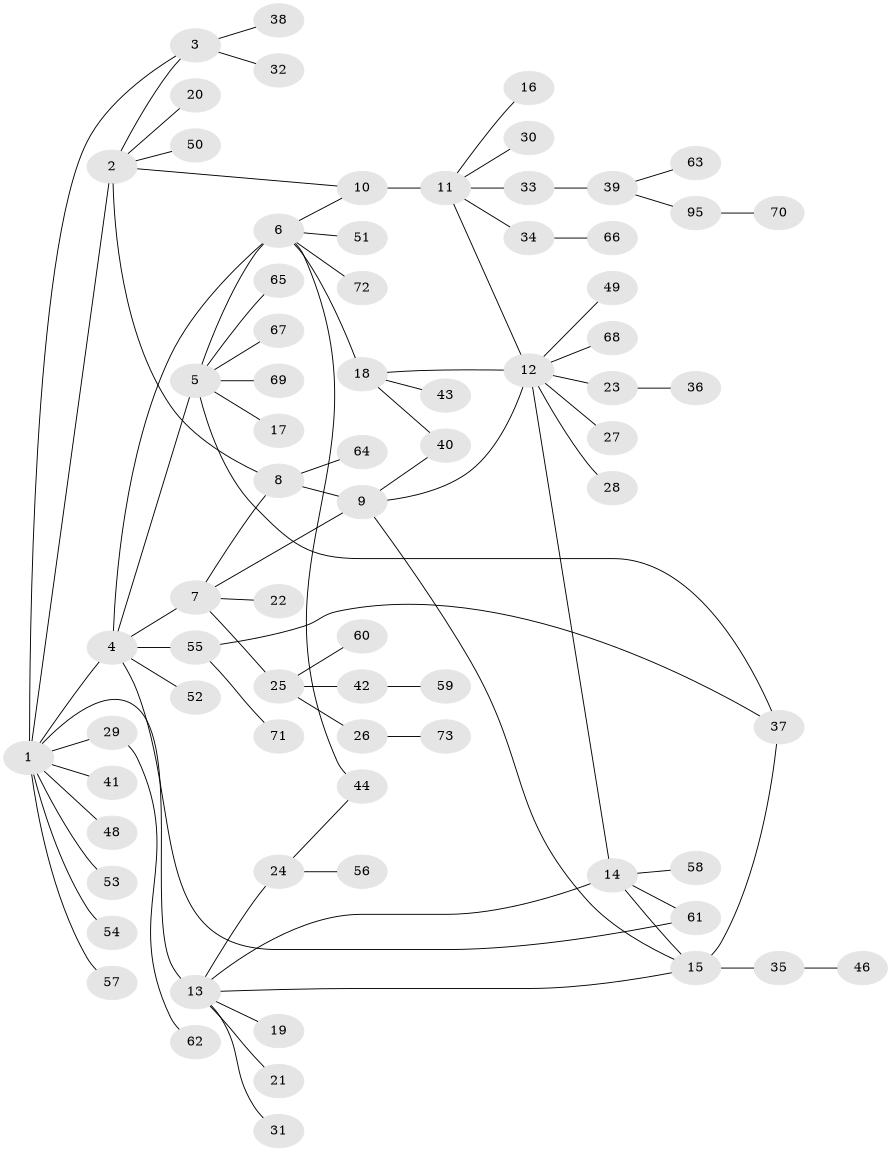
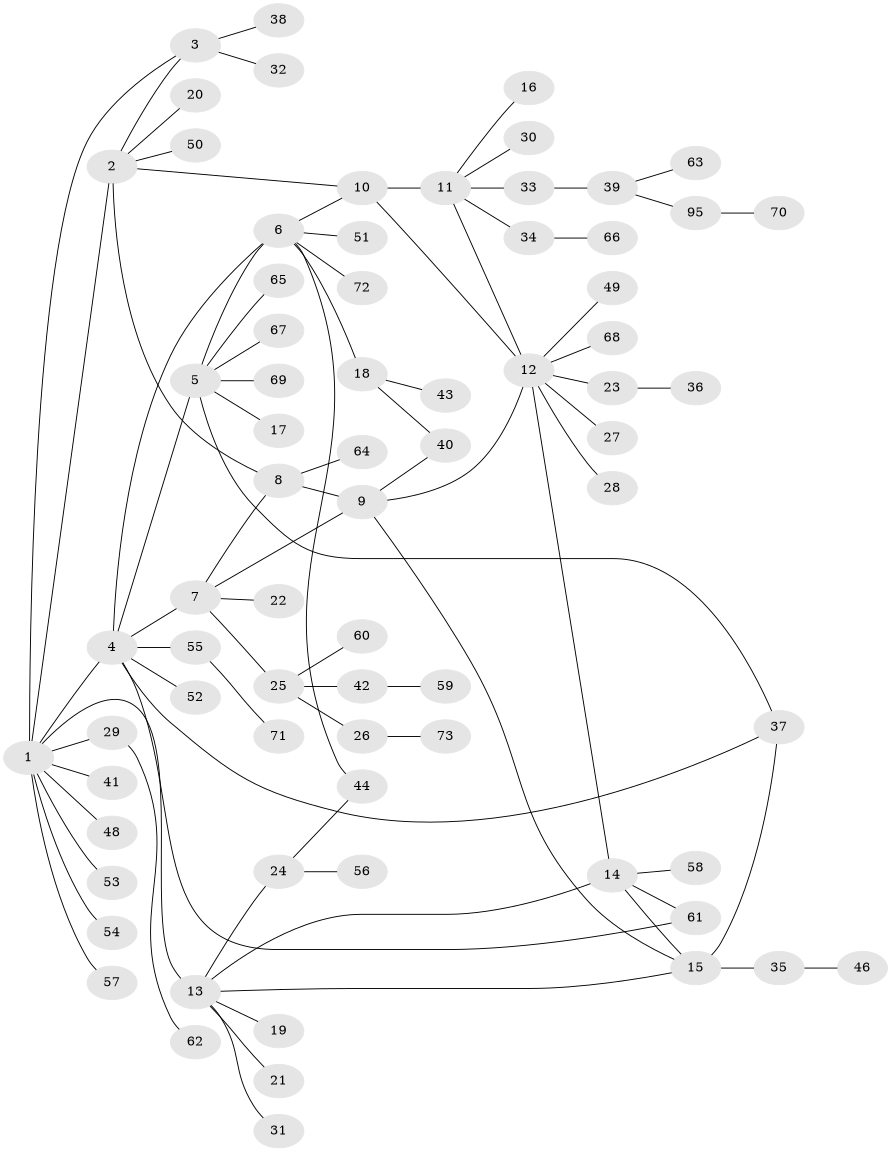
edge "12" -- "18": now "12" -- "10"
edge "55" -- "37": now "4" -- "37"
